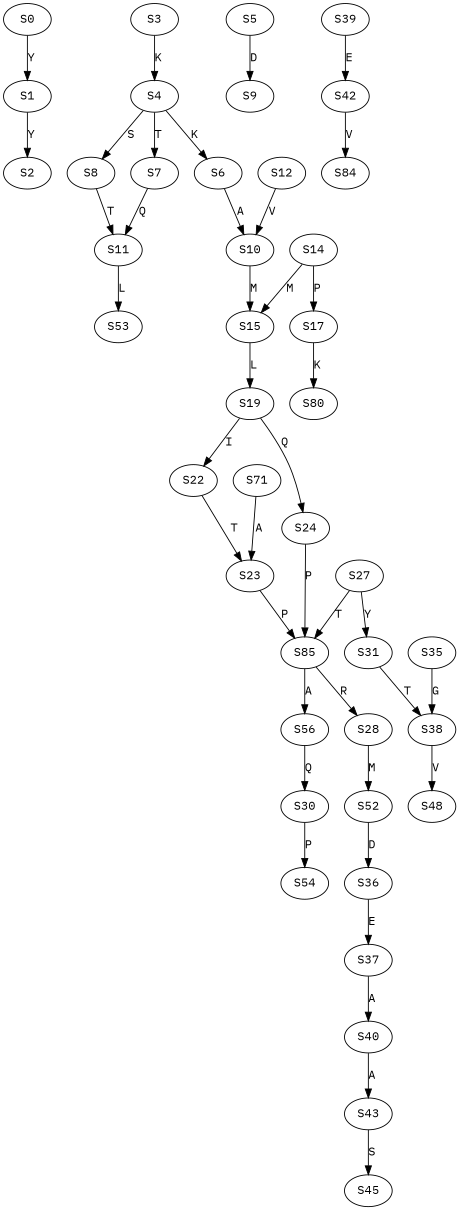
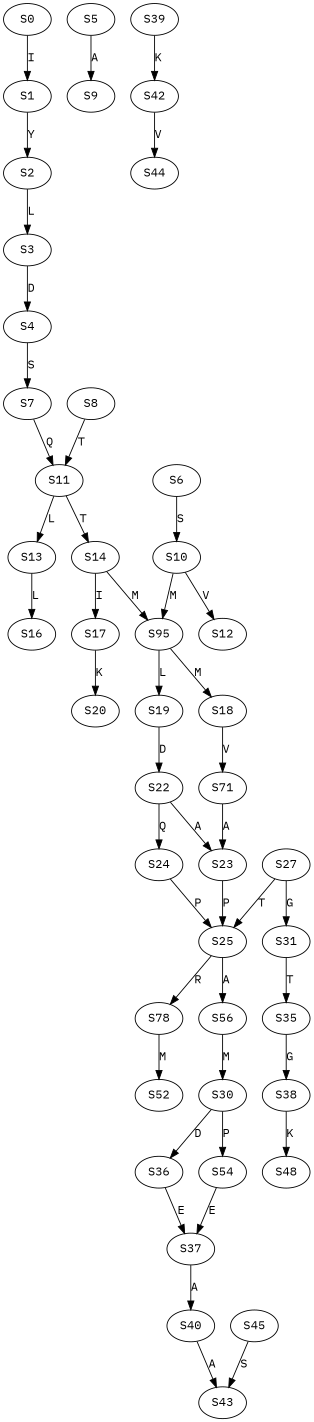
edge "S0" -> "S1": label "Y" -> "I"
edge "S3" -> "S4": label "K" -> "D"
edge "S5" -> "S9": label "D" -> "A"
edge "S39" -> "S42": label "E" -> "K"
edge "S4" -> "S8": removed, label "S"
edge "S4" -> "S6": removed, label "K"
edge "S4" -> "S7": label "T" -> "S"
node "S84": label "S84" -> "S44"
edge "S2" -> "S3": added, label "L"
edge "S12" -> "S10": reversed
edge "S6" -> "S10": label "A" -> "S"
edge "S14" -> "S17": label "P" -> "I"
node "S53": label "S53" -> "S13"
node "S15": label "S15" -> "S95"
node "S80": label "S80" -> "S20"
edge "S19" -> "S22": label "I" -> "D"
edge "S19" -> "S24": now "S22" -> "S24"
edge "S11" -> "S14": added, label "T"
edge "S22" -> "S23": label "T" -> "A"
edge "S27" -> "S31": label "Y" -> "G"
node "S16": added
node "S85": label "S85" -> "S25"
edge "S31" -> "S38": now "S31" -> "S35"
node "S18": added
node "S28": label "S28" -> "S78"
edge "S56" -> "S30": label "Q" -> "M"
edge "S38" -> "S48": label "V" -> "K"
edge "S52" -> "S36": now "S30" -> "S36"
edge "S43" -> "S45": reversed
edge "S54" -> "S37": added, label "E"
